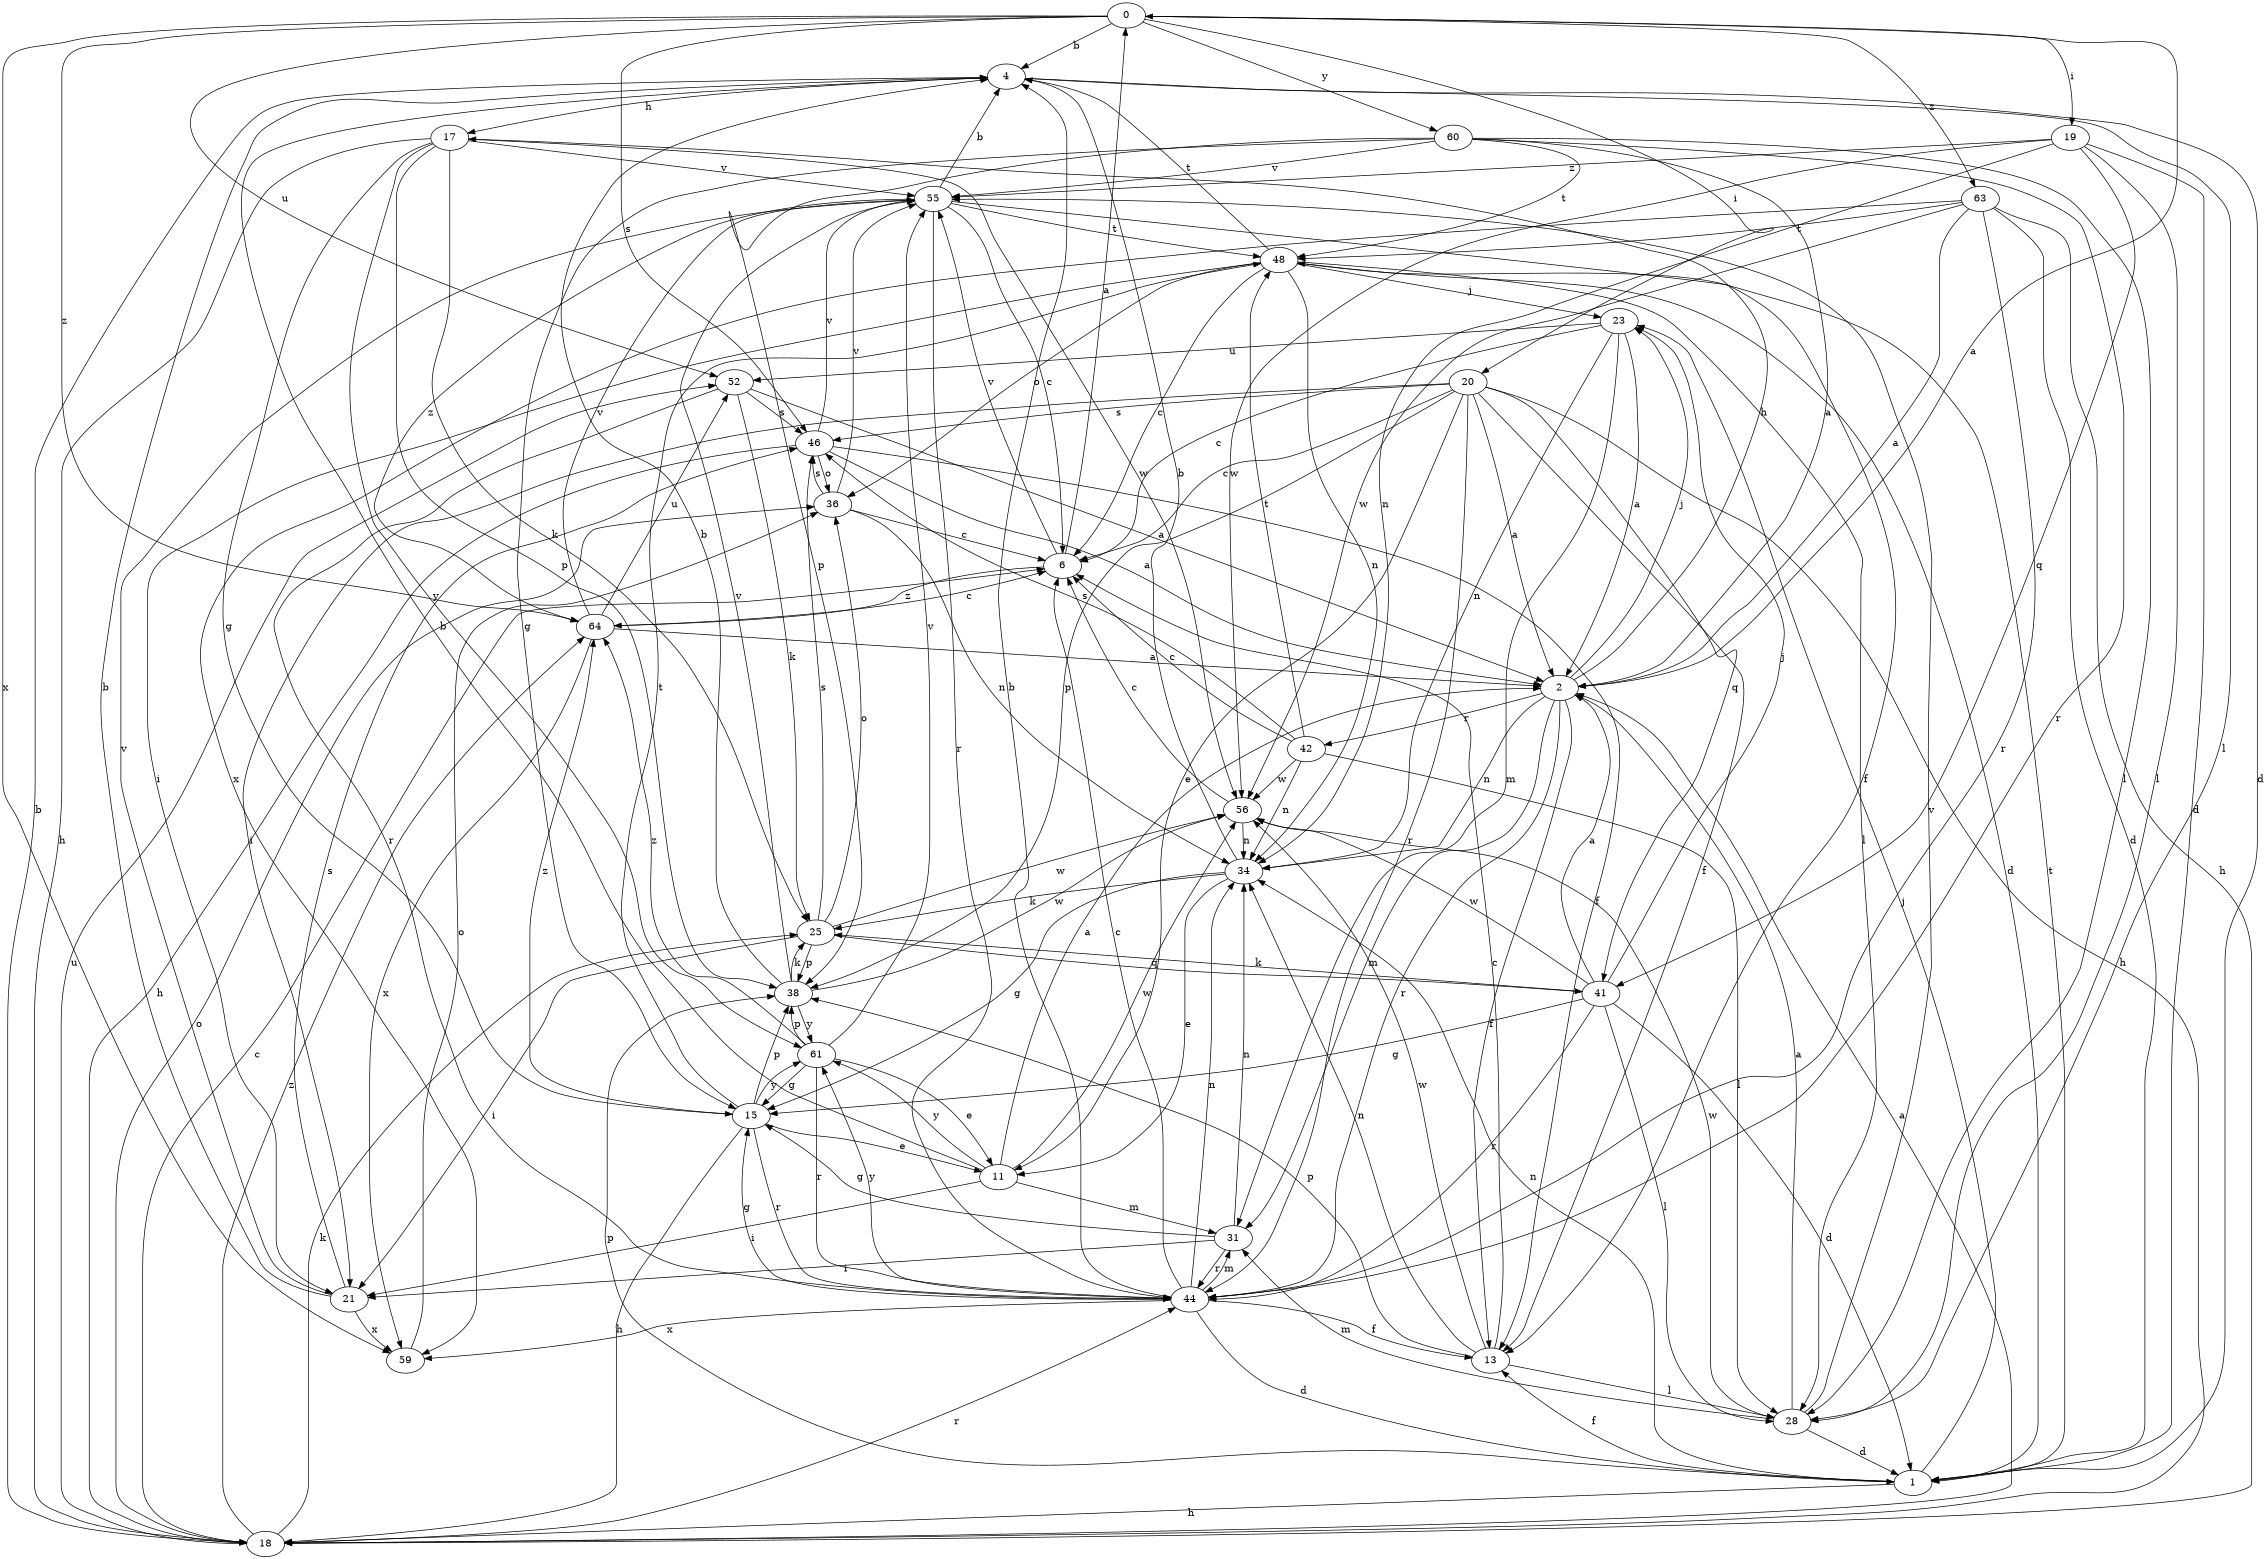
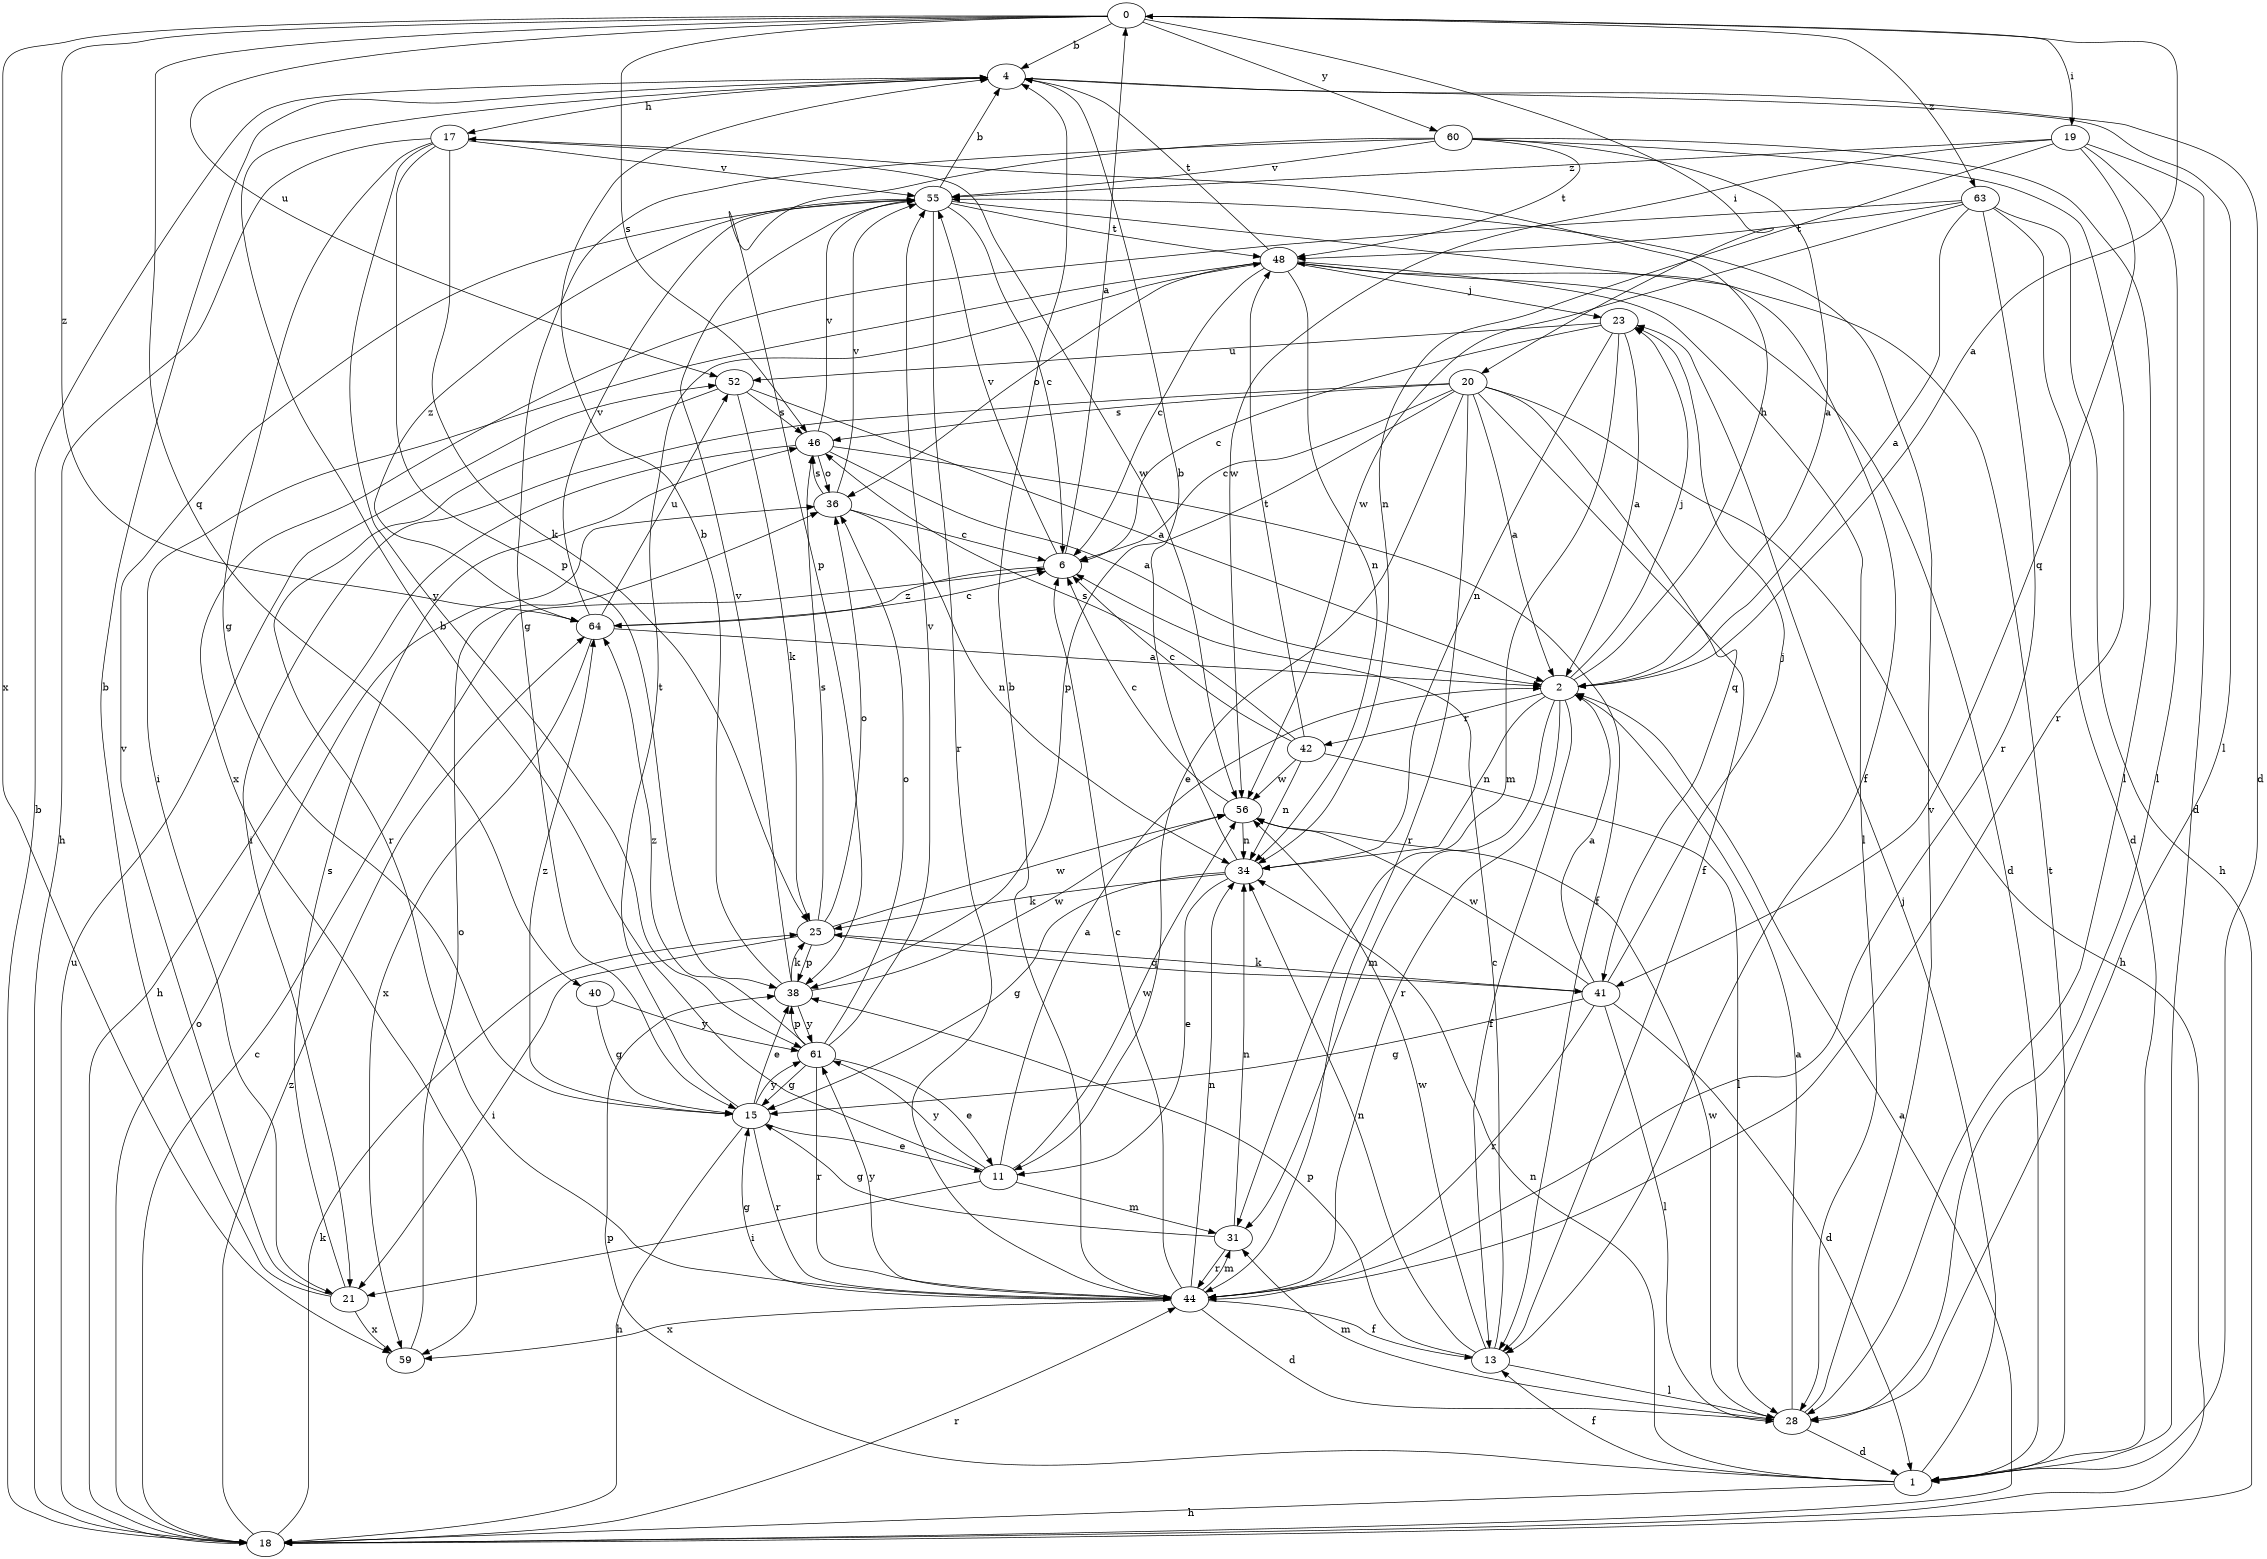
edge "61" -> "36": added, label "o"
node "40": added
edge "15" -> "38": label "p" -> "e"
edge "31" -> "21": removed, label "i"
edge "44" -> "1": now "44" -> "28"
